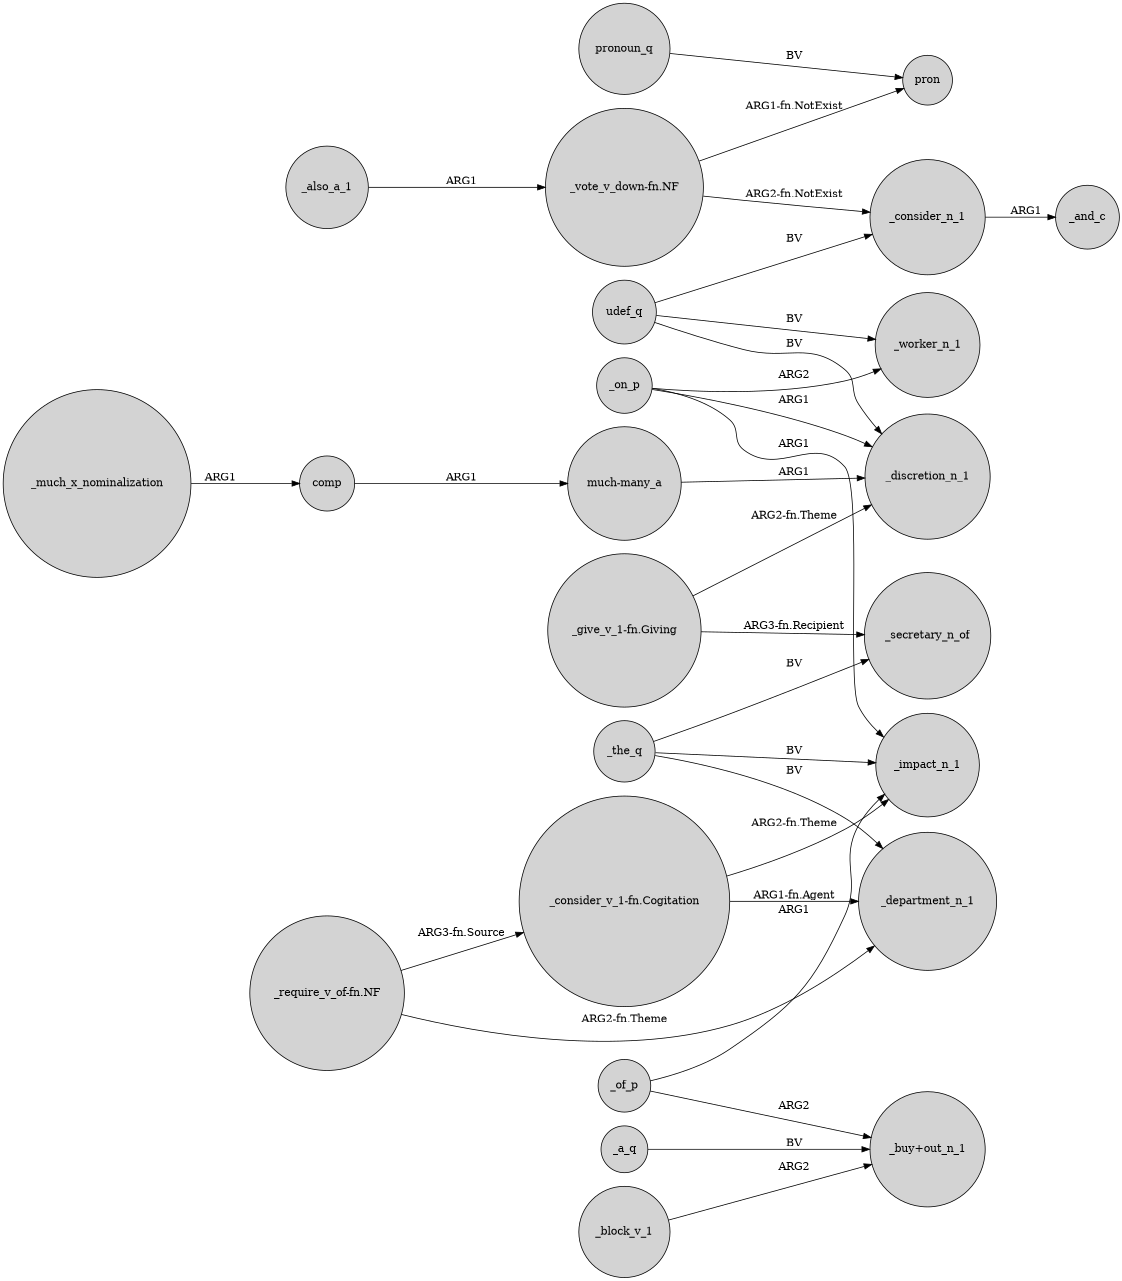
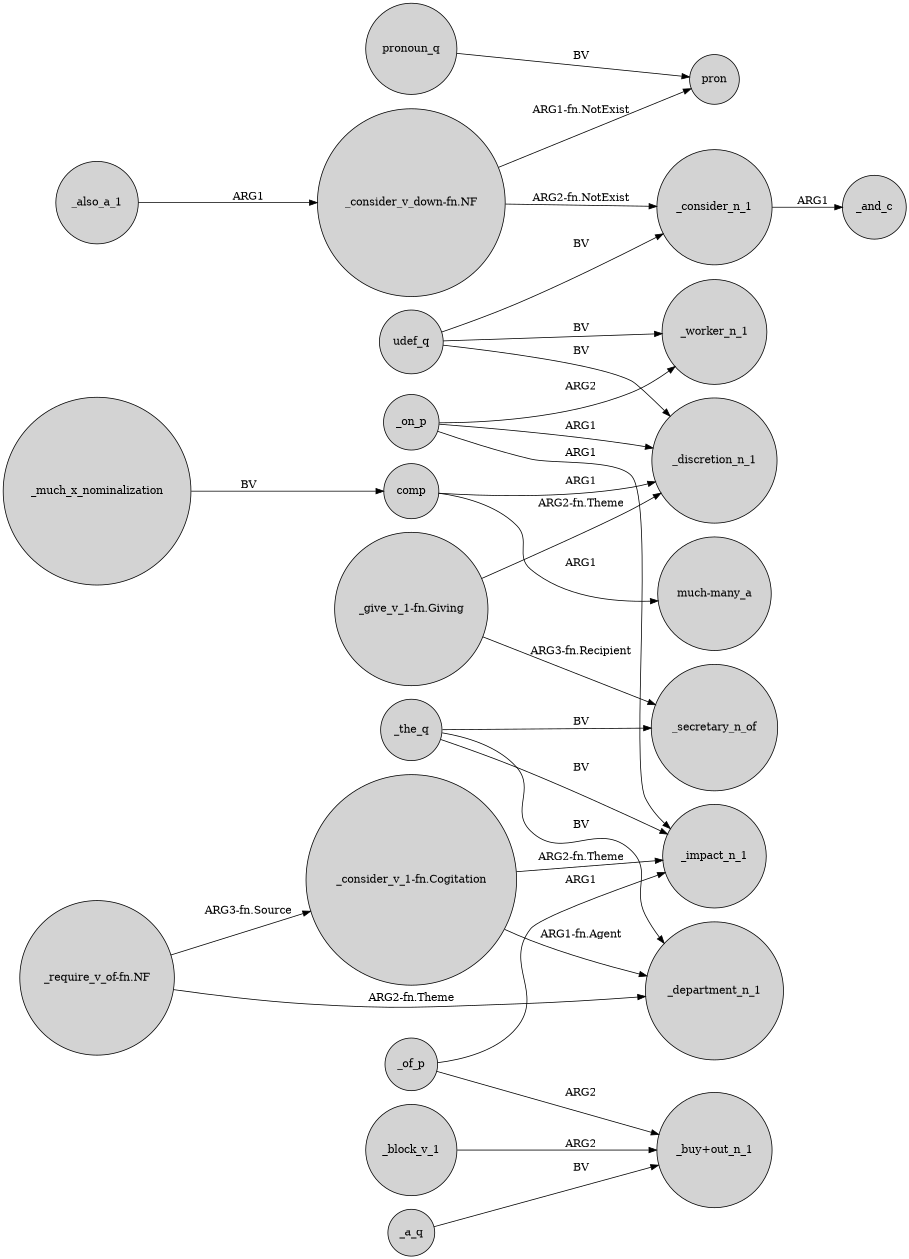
node "_vote_v_down-fn.NF": label "_vote_v_down-fn.NF" -> "_consider_v_down-fn.NF"
edge "_much_x_nominalization" -> "comp": label "ARG1" -> "BV"
edge "much-many_a" -> "_discretion_n_1": now "comp" -> "_discretion_n_1"
